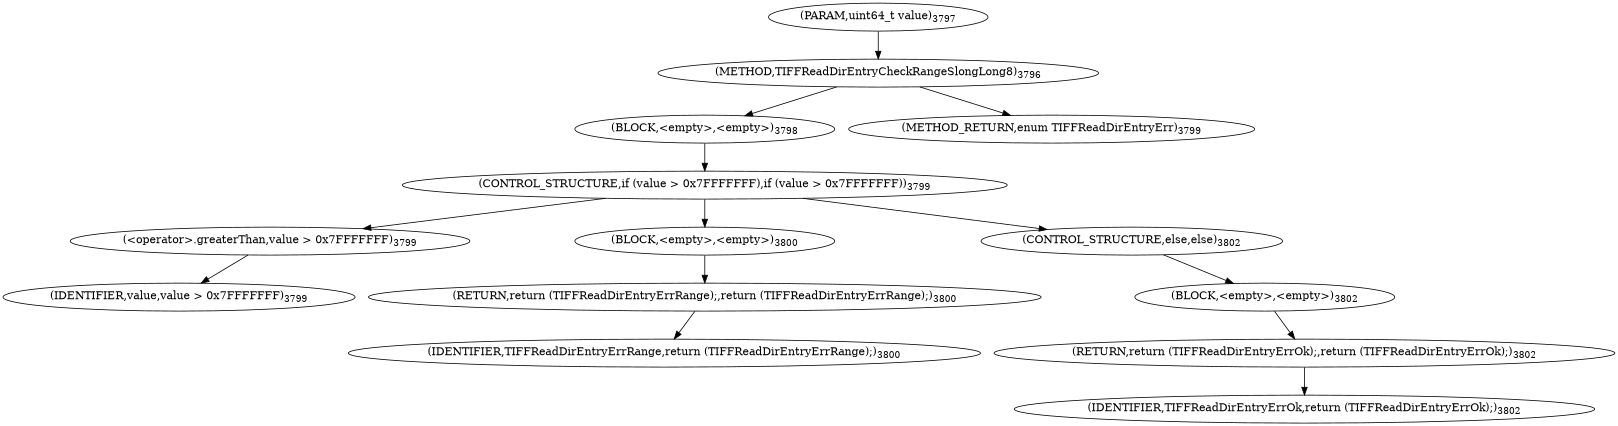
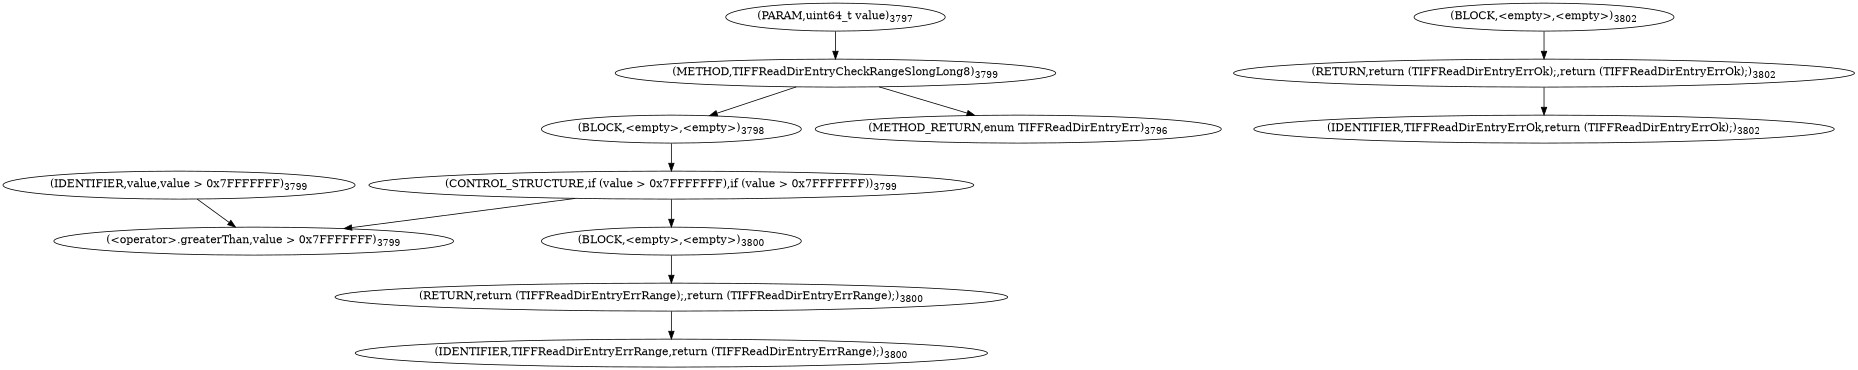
node "(METHOD,TIFFReadDirEntryCheckRangeSlongLong8)": text "3796" -> "3799"
node "(METHOD_RETURN,enum TIFFReadDirEntryErr)": text "3799" -> "3796"
node "(CONTROL_STRUCTURE,else,else)": removed
edge "(<operator>.greaterThan,value > 0x7FFFFFFF)" -> "(IDENTIFIER,value,value > 0x7FFFFFFF)": reversed
